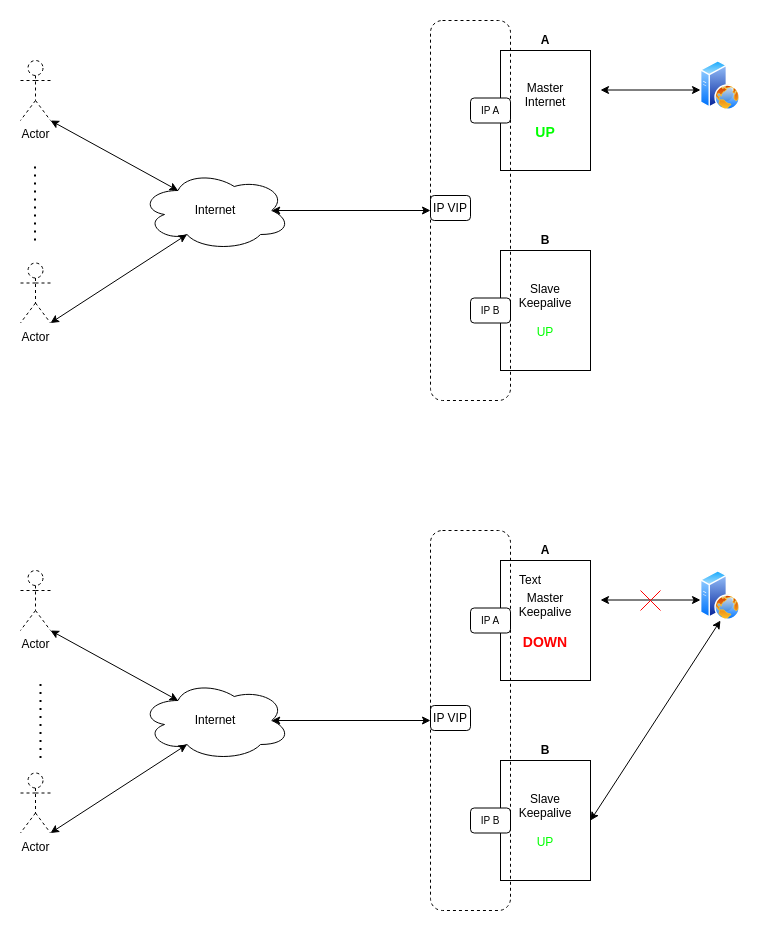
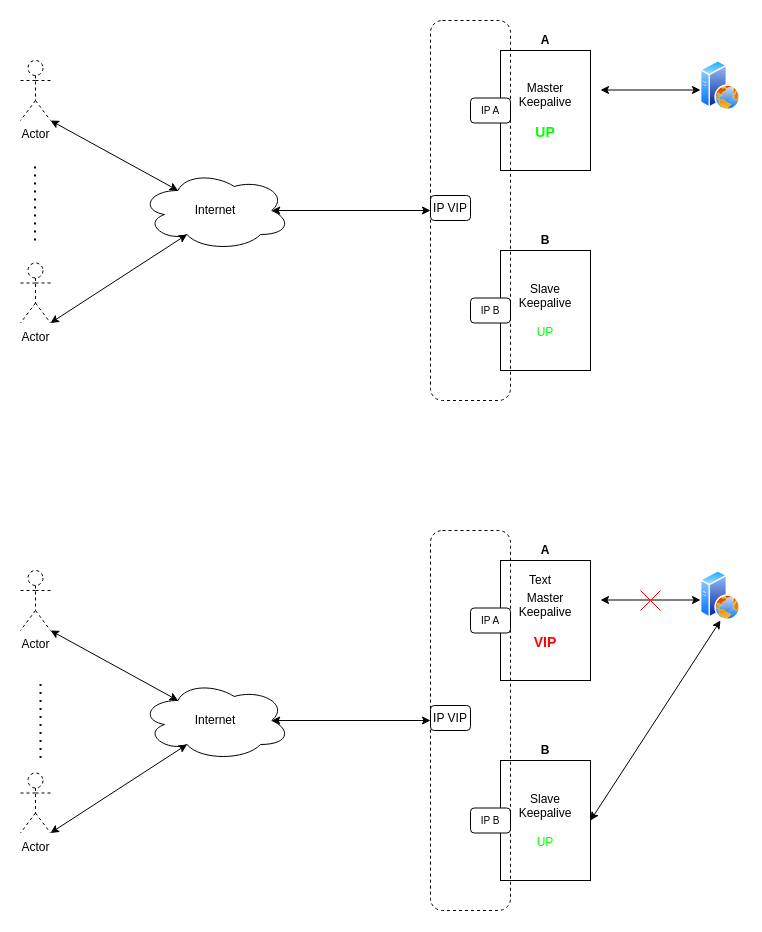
node "Master Internet UP": label "Master Internet UP" -> "Master Keepalive UP"
node "Text": moved (531, 581) -> (541, 581)
node "Master Keepalive DOWN": label "Master Keepalive DOWN" -> "Master Keepalive VIP"
